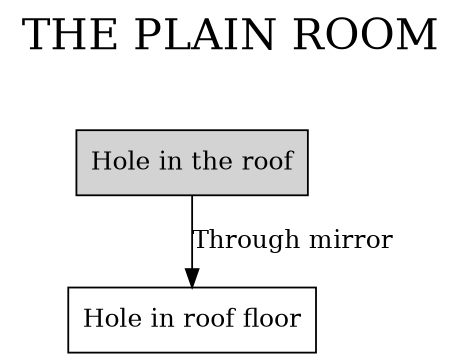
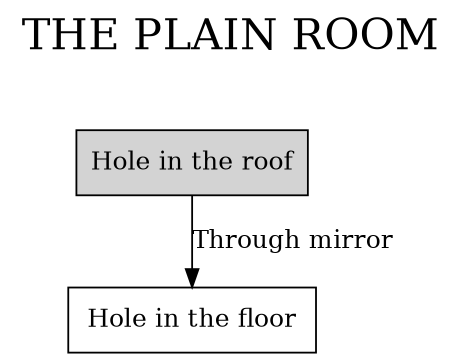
node "Hole in roof floor": label "Hole in roof floor" -> "Hole in the floor"
